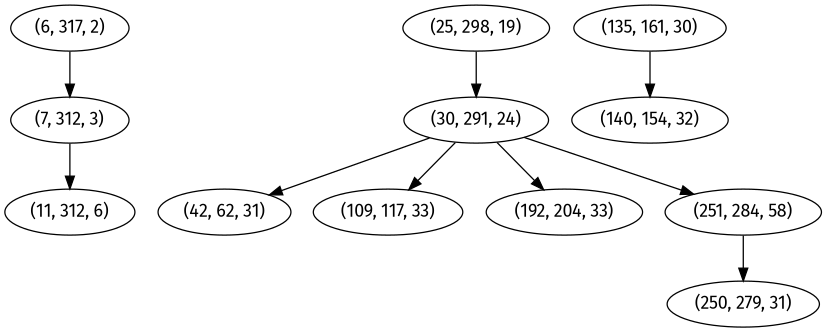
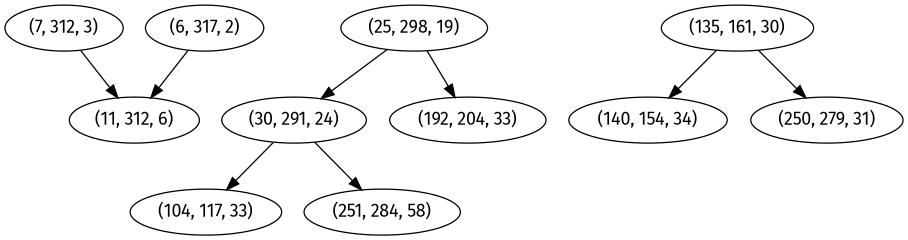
edge "(6, 317, 2)" -> "(7, 312, 3)": now "(6, 317, 2)" -> "(11, 312, 6)"
node "(140, 154, 32)": label "(140, 154, 32)" -> "(140, 154, 34)"
edge "(30, 291, 24)" -> "(192, 204, 33)": now "(25, 298, 19)" -> "(192, 204, 33)"
node "(42, 62, 31)": removed
node "(109, 117, 33)": label "(109, 117, 33)" -> "(104, 117, 33)"
edge "(251, 284, 58)" -> "(250, 279, 31)": now "(135, 161, 30)" -> "(250, 279, 31)"
